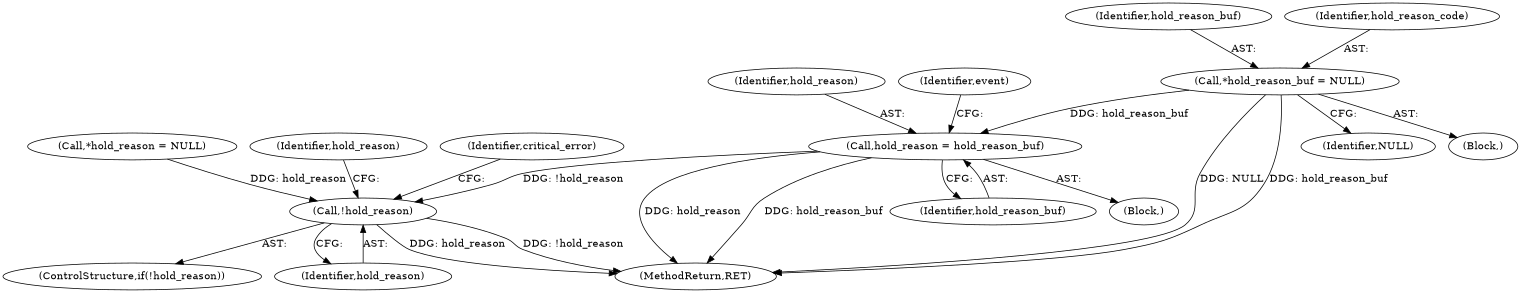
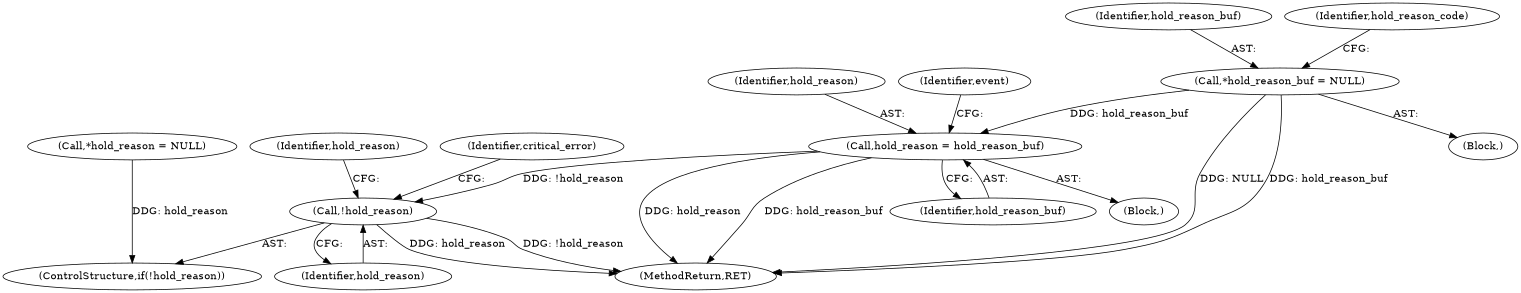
edge "(Identifier,hold_reason_code)" -> "(Call,*hold_reason_buf = NULL)": label "AST: " -> "CFG: "
node "(Identifier,NULL)": removed
edge "(Call,*hold_reason = NULL)" -> "(Call,!hold_reason)": now "(Call,*hold_reason = NULL)" -> "(ControlStructure,if(!hold_reason))"
